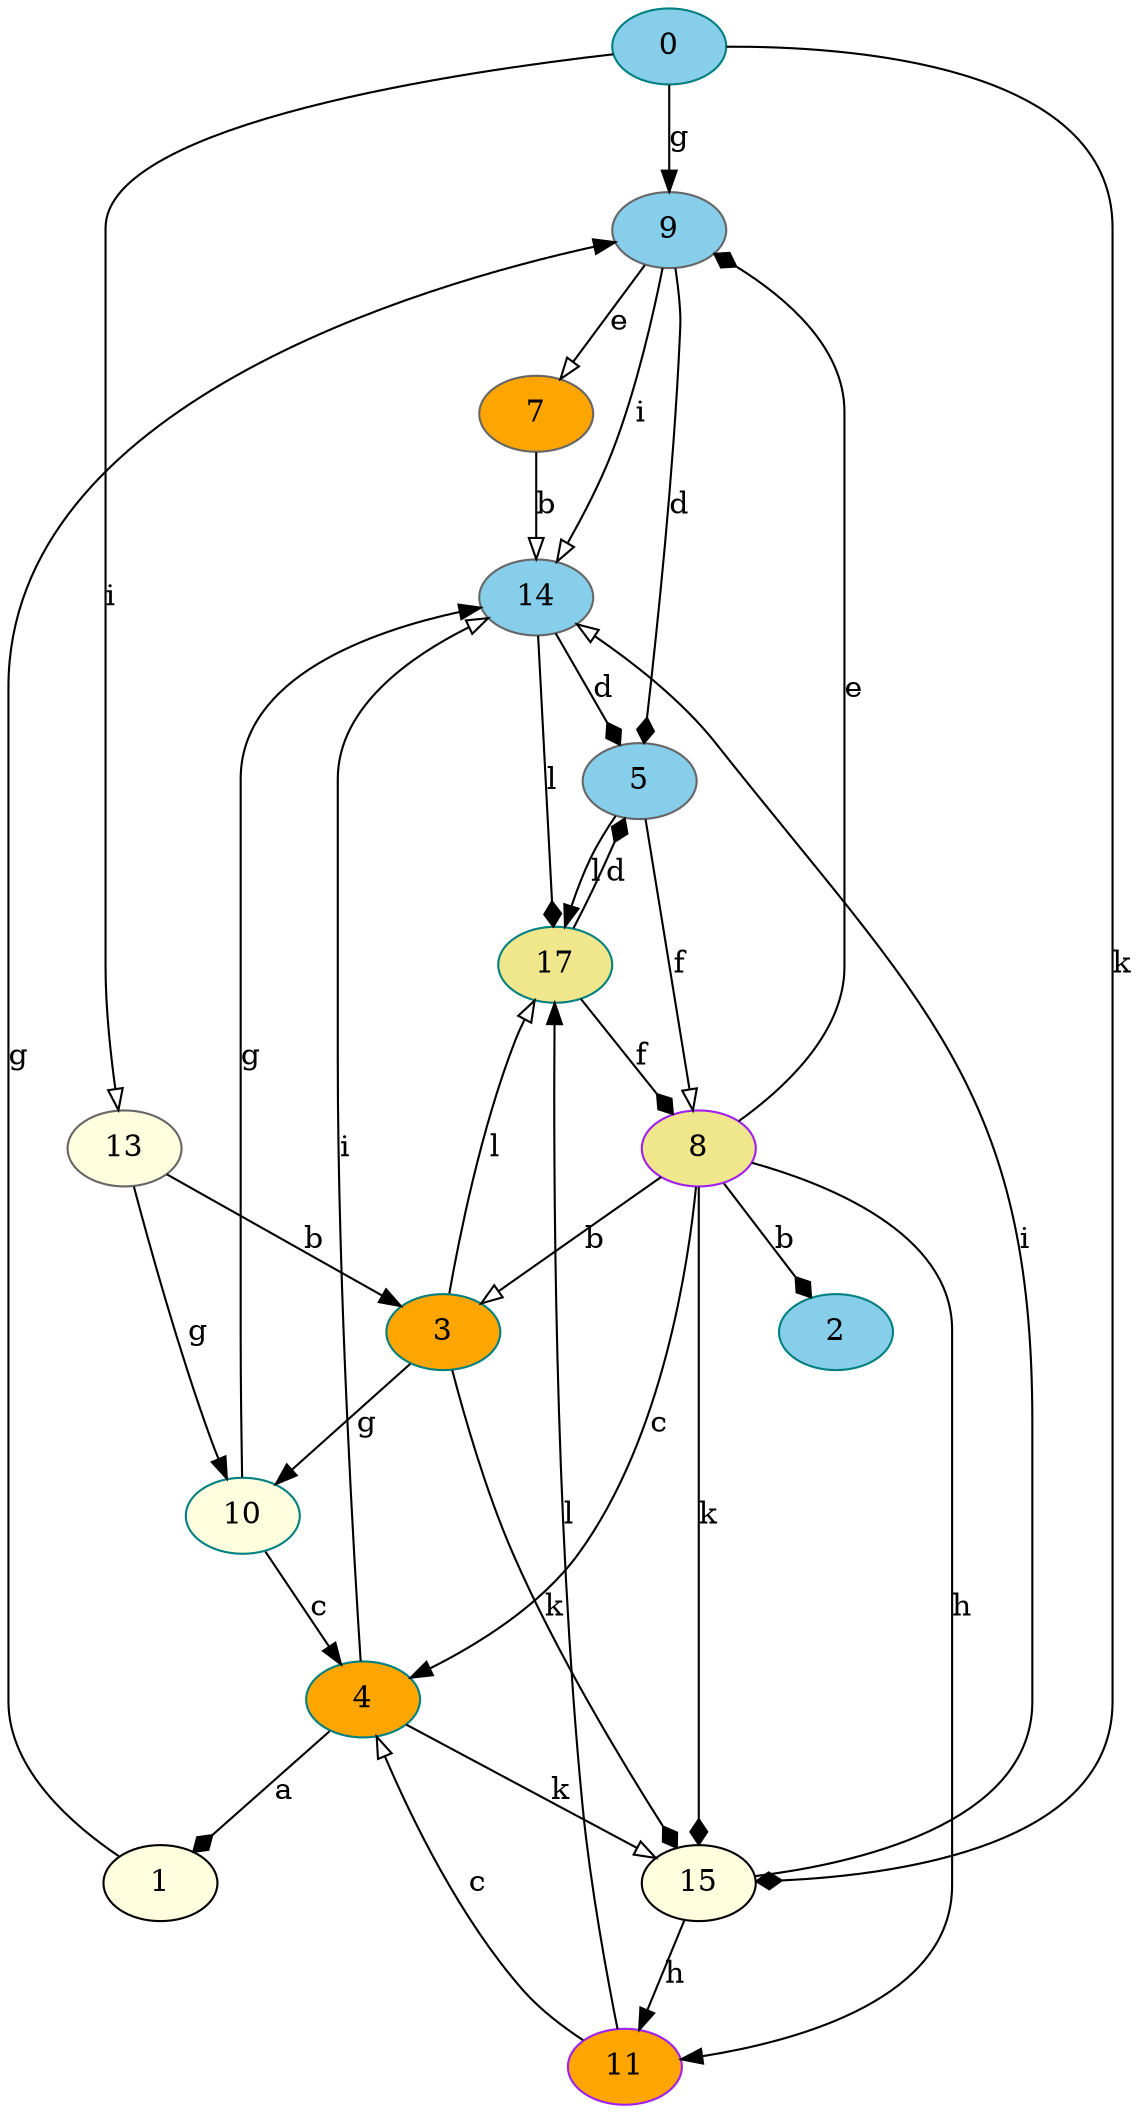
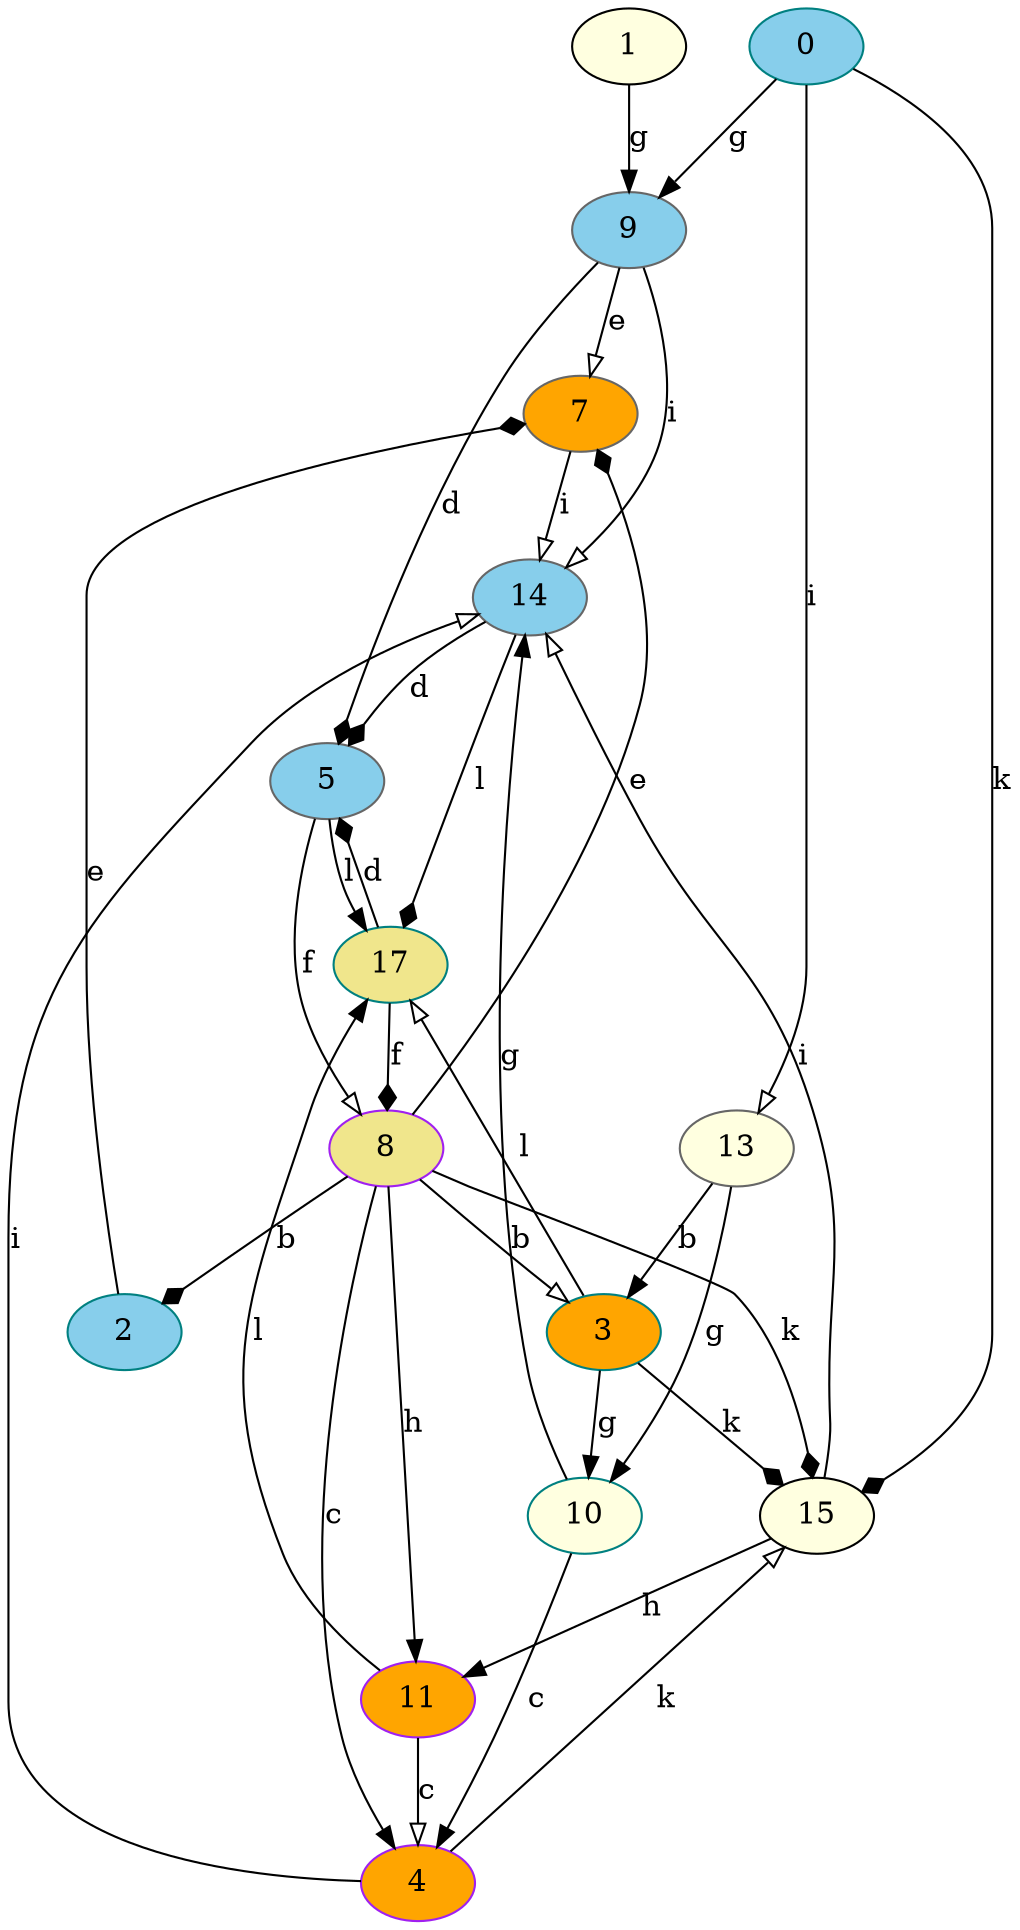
edge "7" -> "14": label "b" -> "i"
edge "8" -> "9": now "8" -> "7"
edge "2" -> "7": added, label "e"
node "4": color teal -> purple
edge "4" -> "1": removed, label "a"
